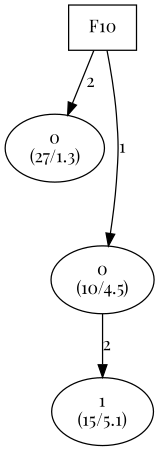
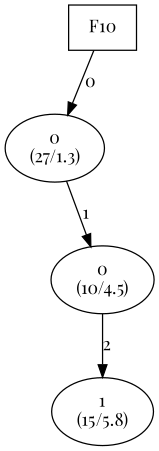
edge "F10" -> "0 (27/1.3)": label "2" -> "0"
edge "F10" -> "0 (10/4.5)": now "0 (27/1.3)" -> "0 (10/4.5)"
node "1 (15/5.1)": label "1 (15/5.1)" -> "1 (15/5.8)"
